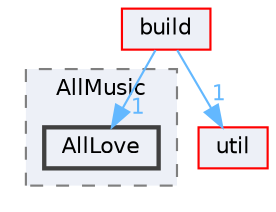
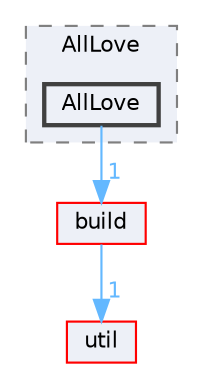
edge "build" -> "AllLove": reversed
cluster "AllMusic": label "AllMusic" -> "AllLove"
